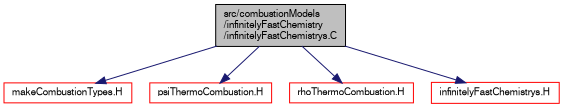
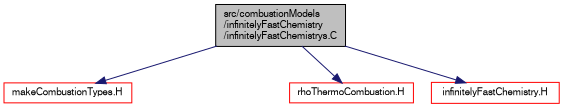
node "psiThermoCombustion.H": removed
node "infinitelyFastChemistrys.H": label "infinitelyFastChemistrys.H" -> "infinitelyFastChemistry.H"
